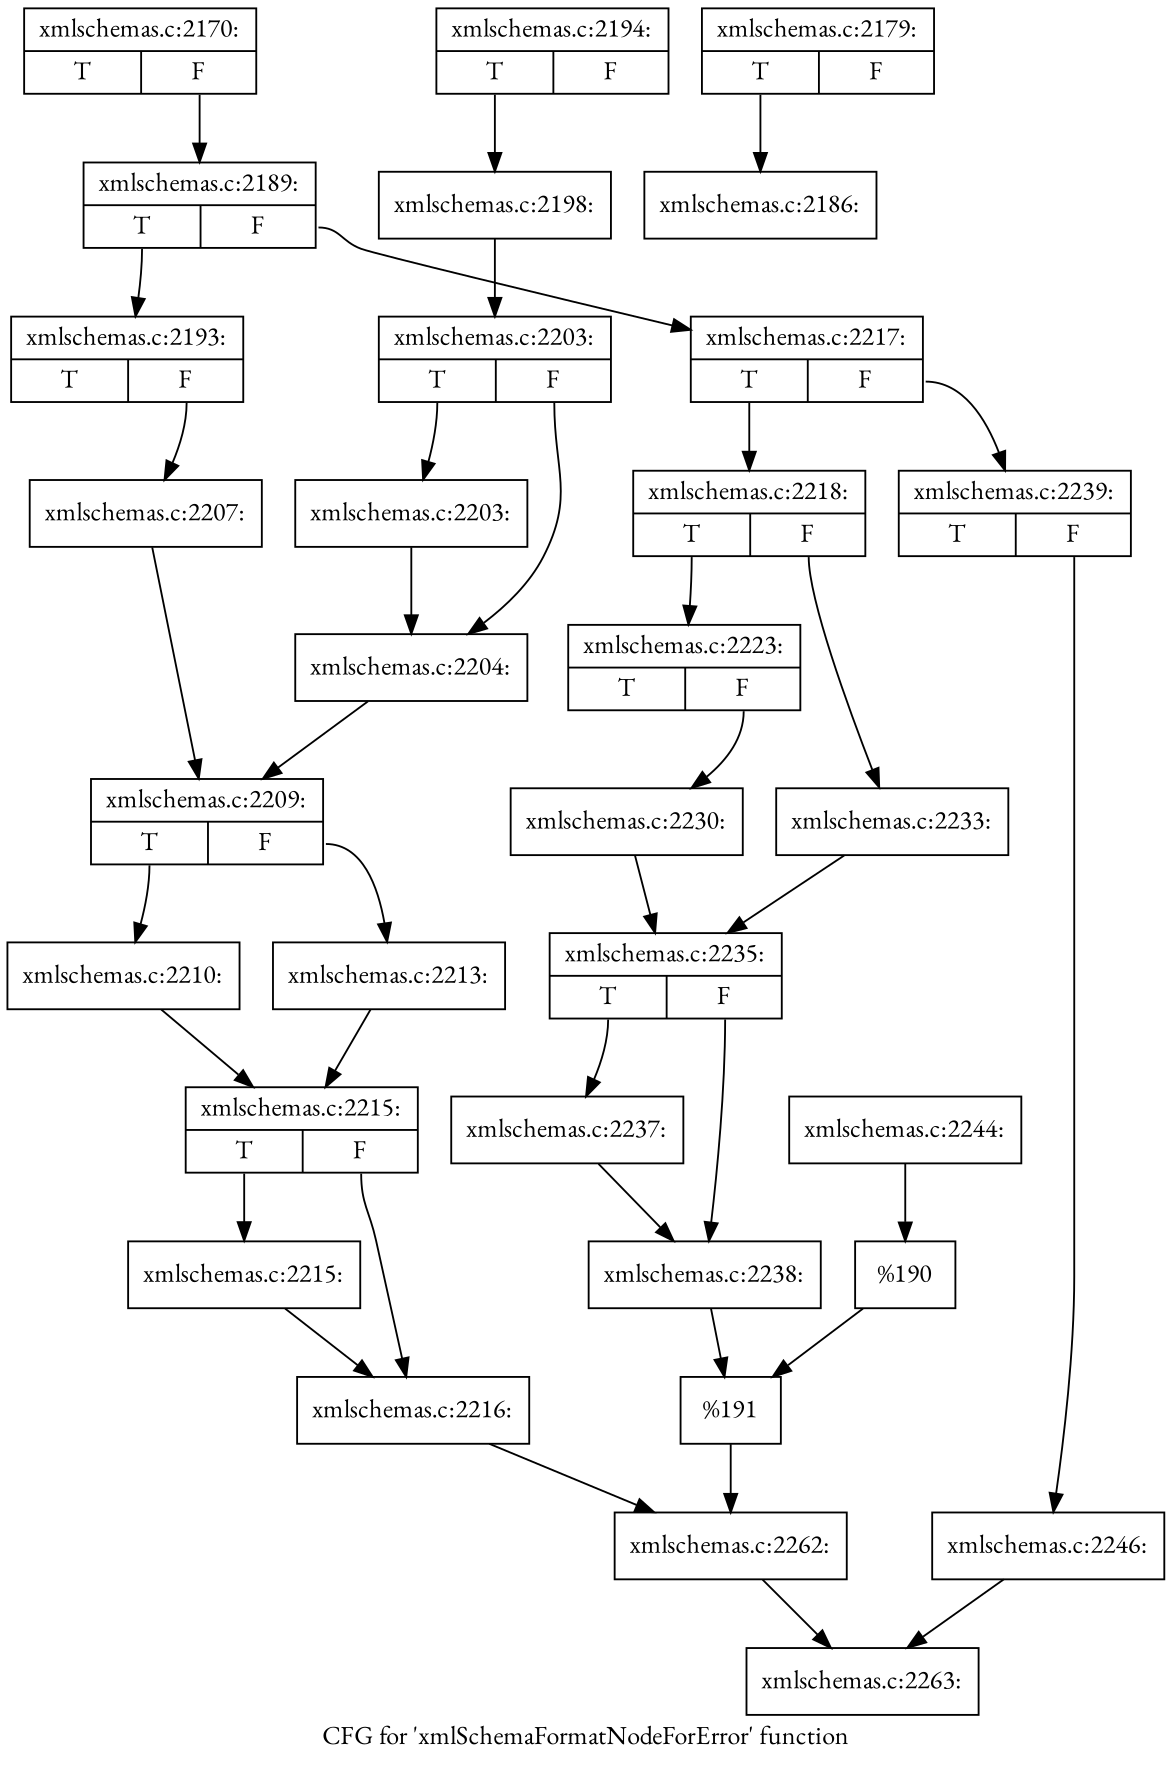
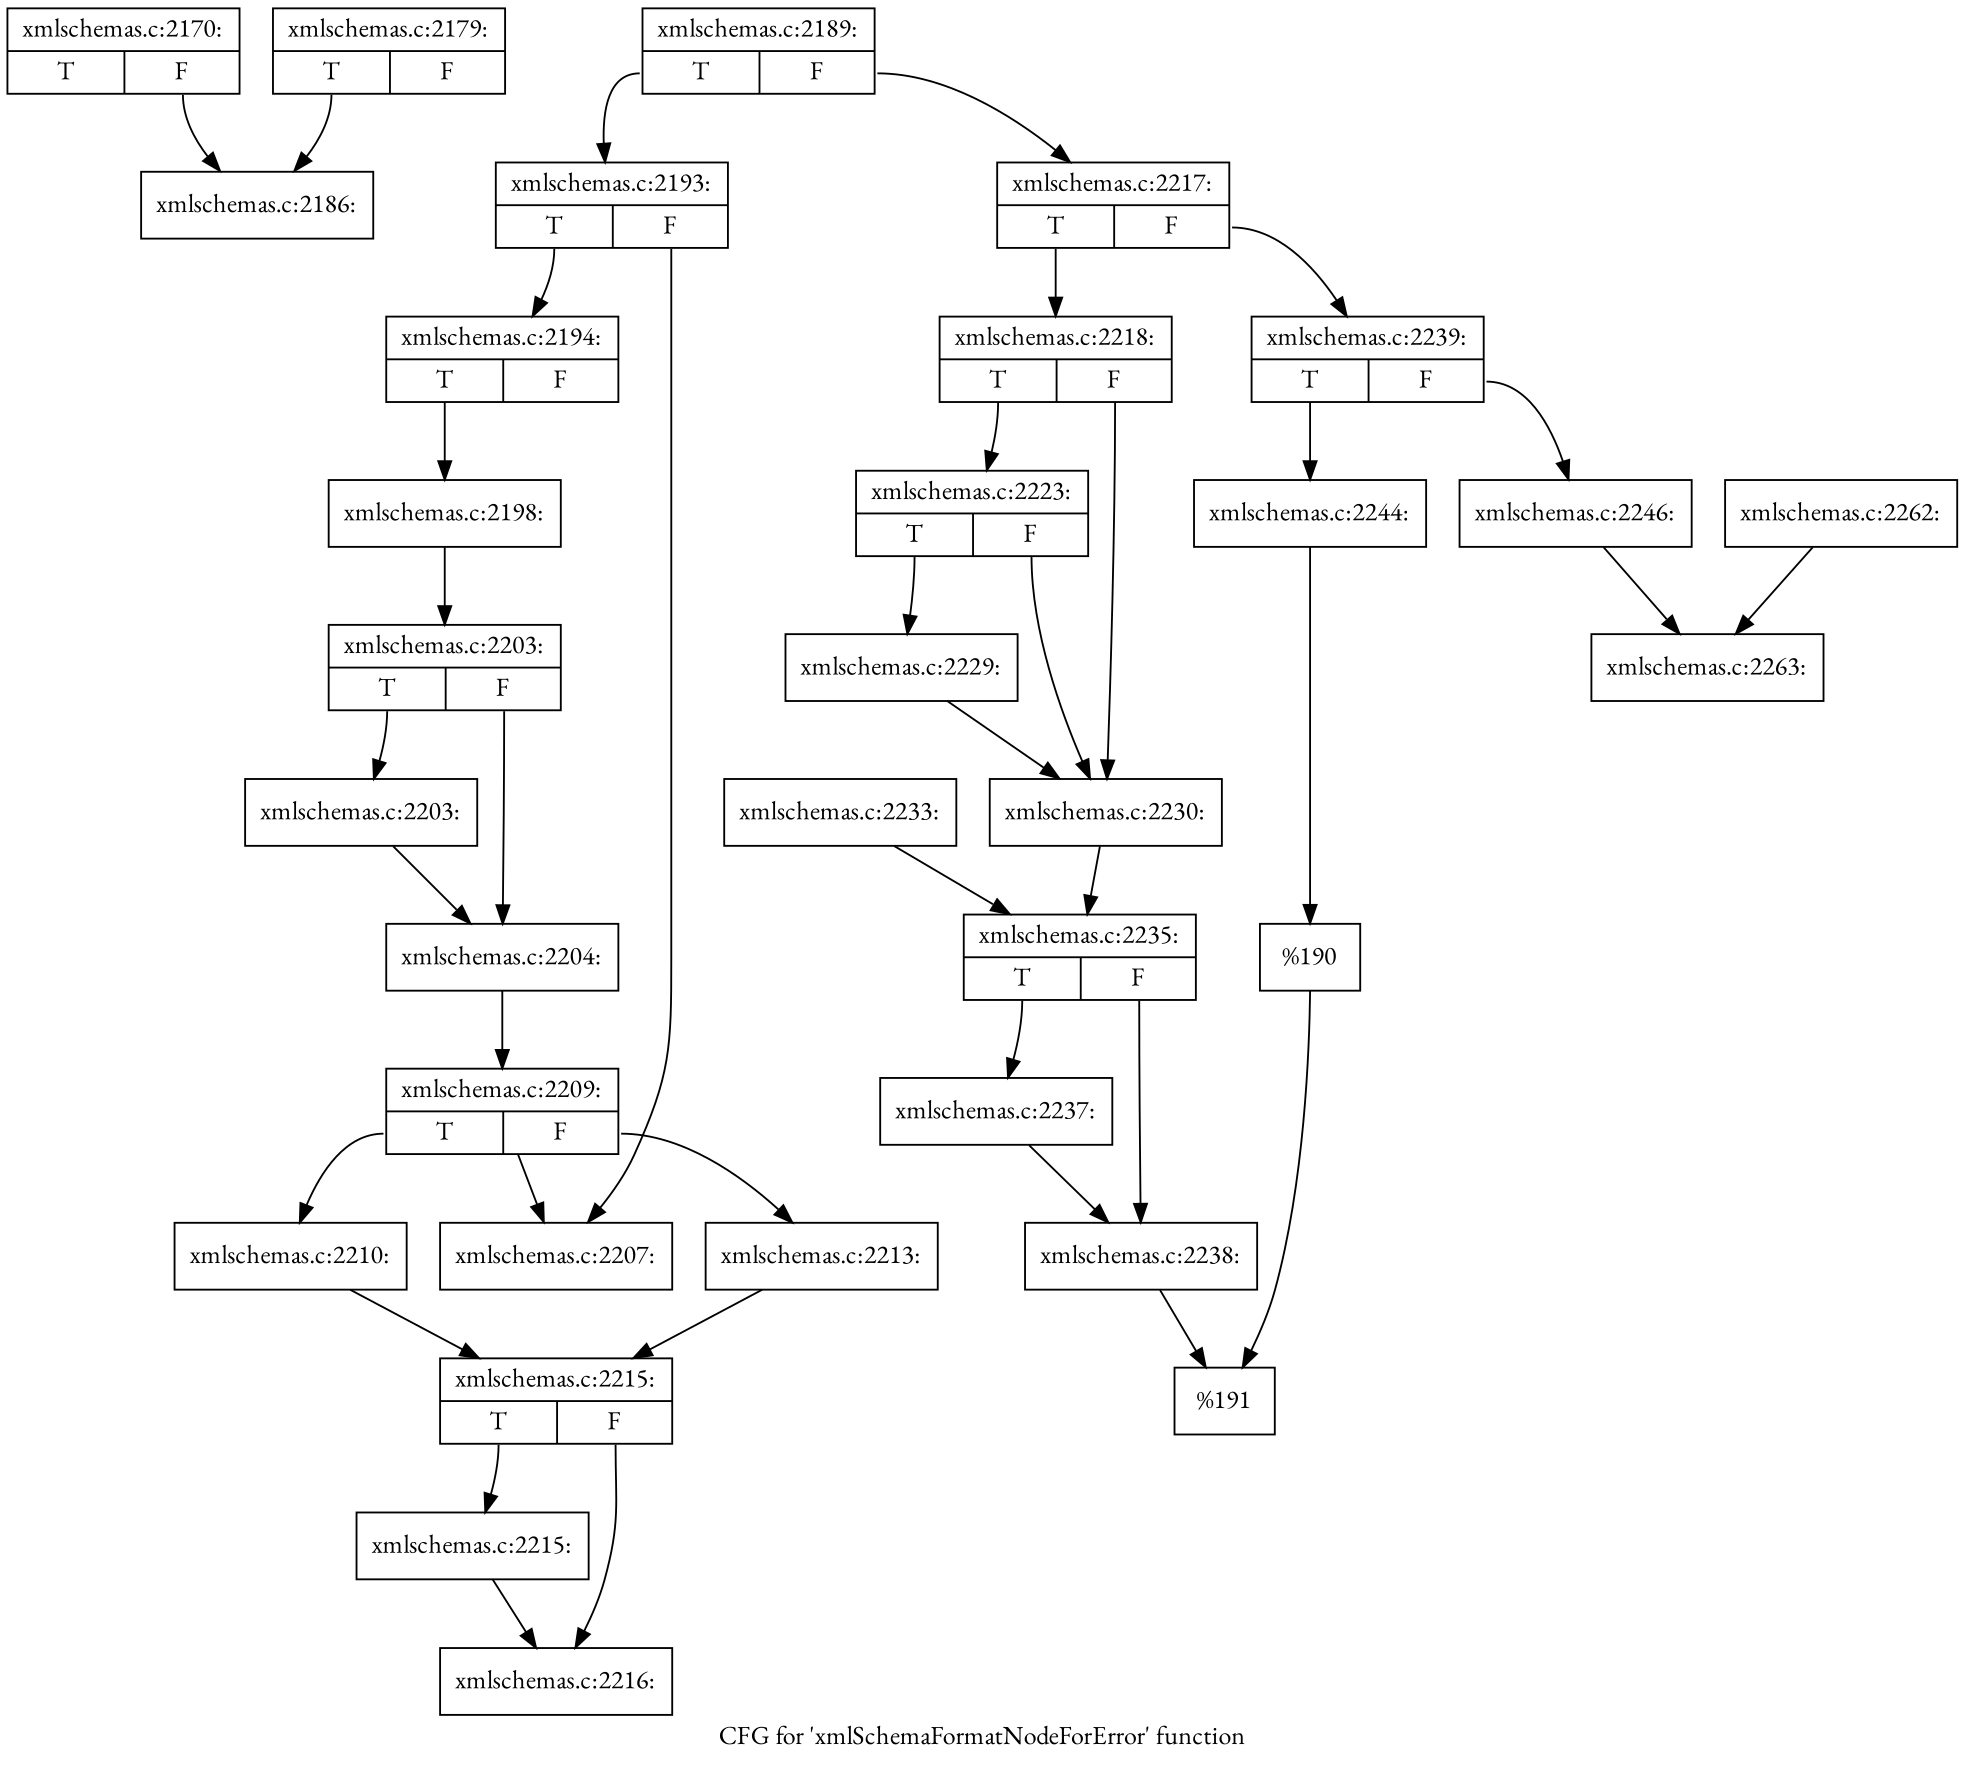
edge "xmlschemas.c:2170:" -> "xmlschemas.c:2189:": now "xmlschemas.c:2170:" -> "xmlschemas.c:2186:"
edge "xmlschemas.c:2193:" -> "xmlschemas.c:2194:": added
edge "xmlschemas.c:2239:" -> "xmlschemas.c:2244:": added
edge "xmlschemas.c:2207:" -> "xmlschemas.c:2209:": reversed
edge "xmlschemas.c:2218:" -> "xmlschemas.c:2233:": now "xmlschemas.c:2218:" -> "xmlschemas.c:2230:"
node "xmlschemas.c:2229:": added
edge "%191" -> "xmlschemas.c:2262:": removed
edge "xmlschemas.c:2216:" -> "xmlschemas.c:2262:": removed
